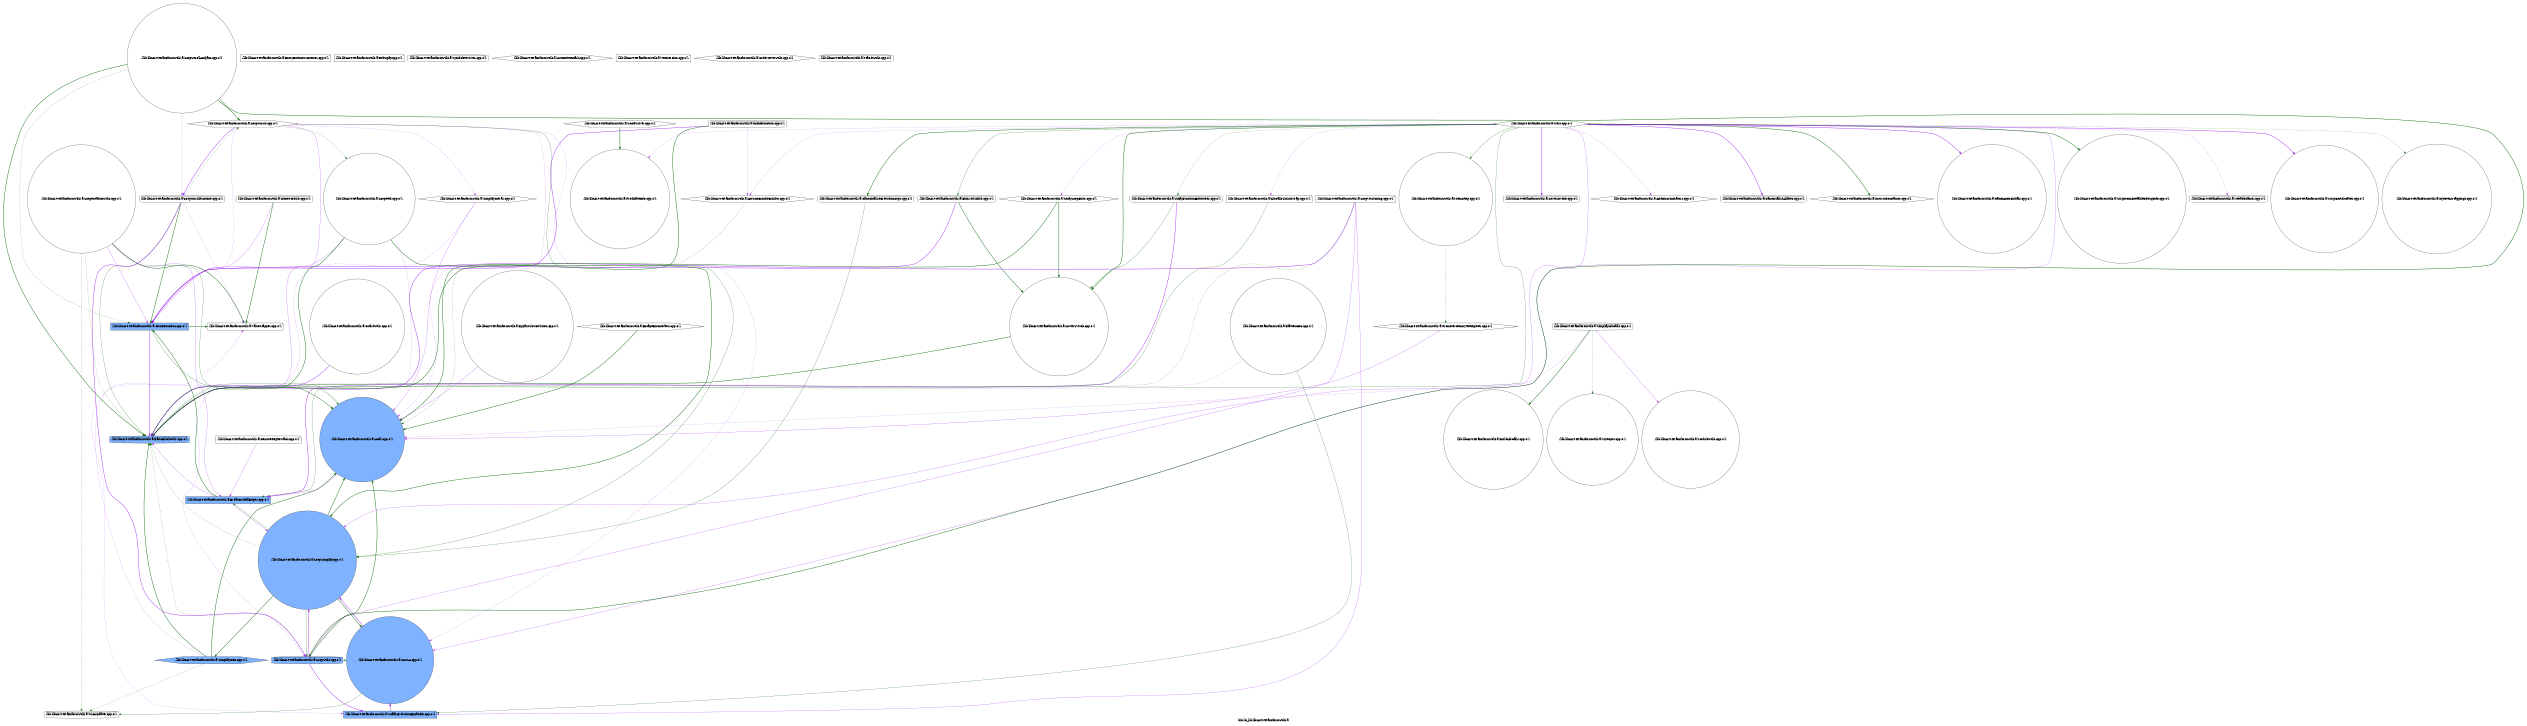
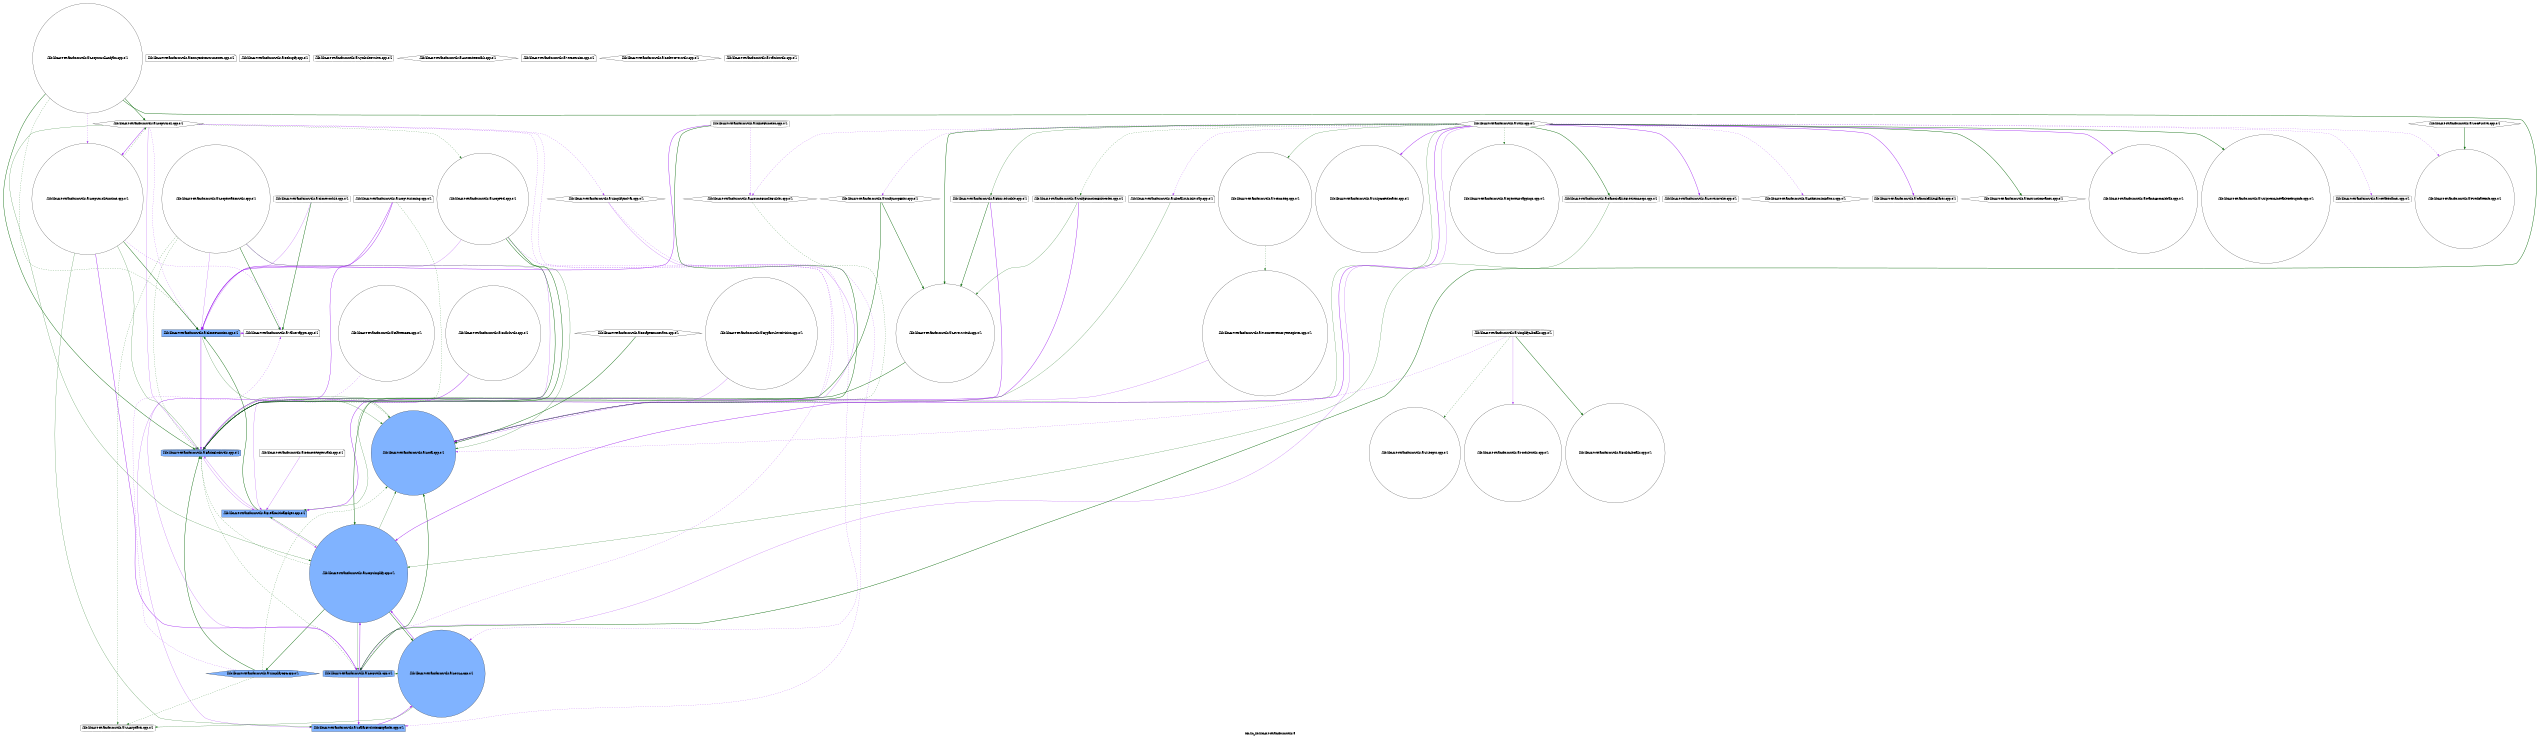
node "{lib/libLLVMTransformUtils.a(LoopUnrollRuntime.cpp.o)}": shape cylinder -> circle
edge "{lib/libLLVMTransformUtils.a(Utils.cpp.o)}" -> "{lib/libLLVMTransformUtils.a(LCSSA.cpp.o)}": now "{lib/libLLVMTransformUtils.a(Utils.cpp.o)}" -> "{lib/libLLVMTransformUtils.a(LoopUtils.cpp.o)}"
edge "{lib/libLLVMTransformUtils.a(CloneFunction.cpp.o)}" -> "{lib/libLLVMTransformUtils.a(ValueMapper.cpp.o)}": color darkgreen -> purple
node "{lib/libLLVMTransformUtils.a(PromoteMemoryToRegister.cpp.o)}": shape hexagon -> circle
edge "{lib/libLLVMTransformUtils.a(Utils.cpp.o)}" -> "{lib/libLLVMTransformUtils.a(LoopSimplify.cpp.o)}": style solid -> bold
edge "{lib/libLLVMTransformUtils.a(Local.cpp.o)}" -> "{lib/libLLVMTransformUtils.a(BreakCriticalEdges.cpp.o)}": now "{lib/libLLVMTransformUtils.a(BasicBlockUtils.cpp.o)}" -> "{lib/libLLVMTransformUtils.a(BreakCriticalEdges.cpp.o)}"
edge "{lib/libLLVMTransformUtils.a(LoopSimplify.cpp.o)}" -> "{lib/libLLVMTransformUtils.a(Local.cpp.o)}": style bold -> solid
edge "{lib/libLLVMTransformUtils.a(SimplifyCFG.cpp.o)}" -> "{lib/libLLVMTransformUtils.a(Local.cpp.o)}": style bold -> dashed
edge "{lib/libLLVMTransformUtils.a(FlattenCFG.cpp.o)}" -> "{lib/libLLVMTransformUtils.a(ScalarEvolutionExpander.cpp.o)}": now "{lib/libLLVMTransformUtils.a(LoopUnrollRuntime.cpp.o)}" -> "{lib/libLLVMTransformUtils.a(ScalarEvolutionExpander.cpp.o)}"
